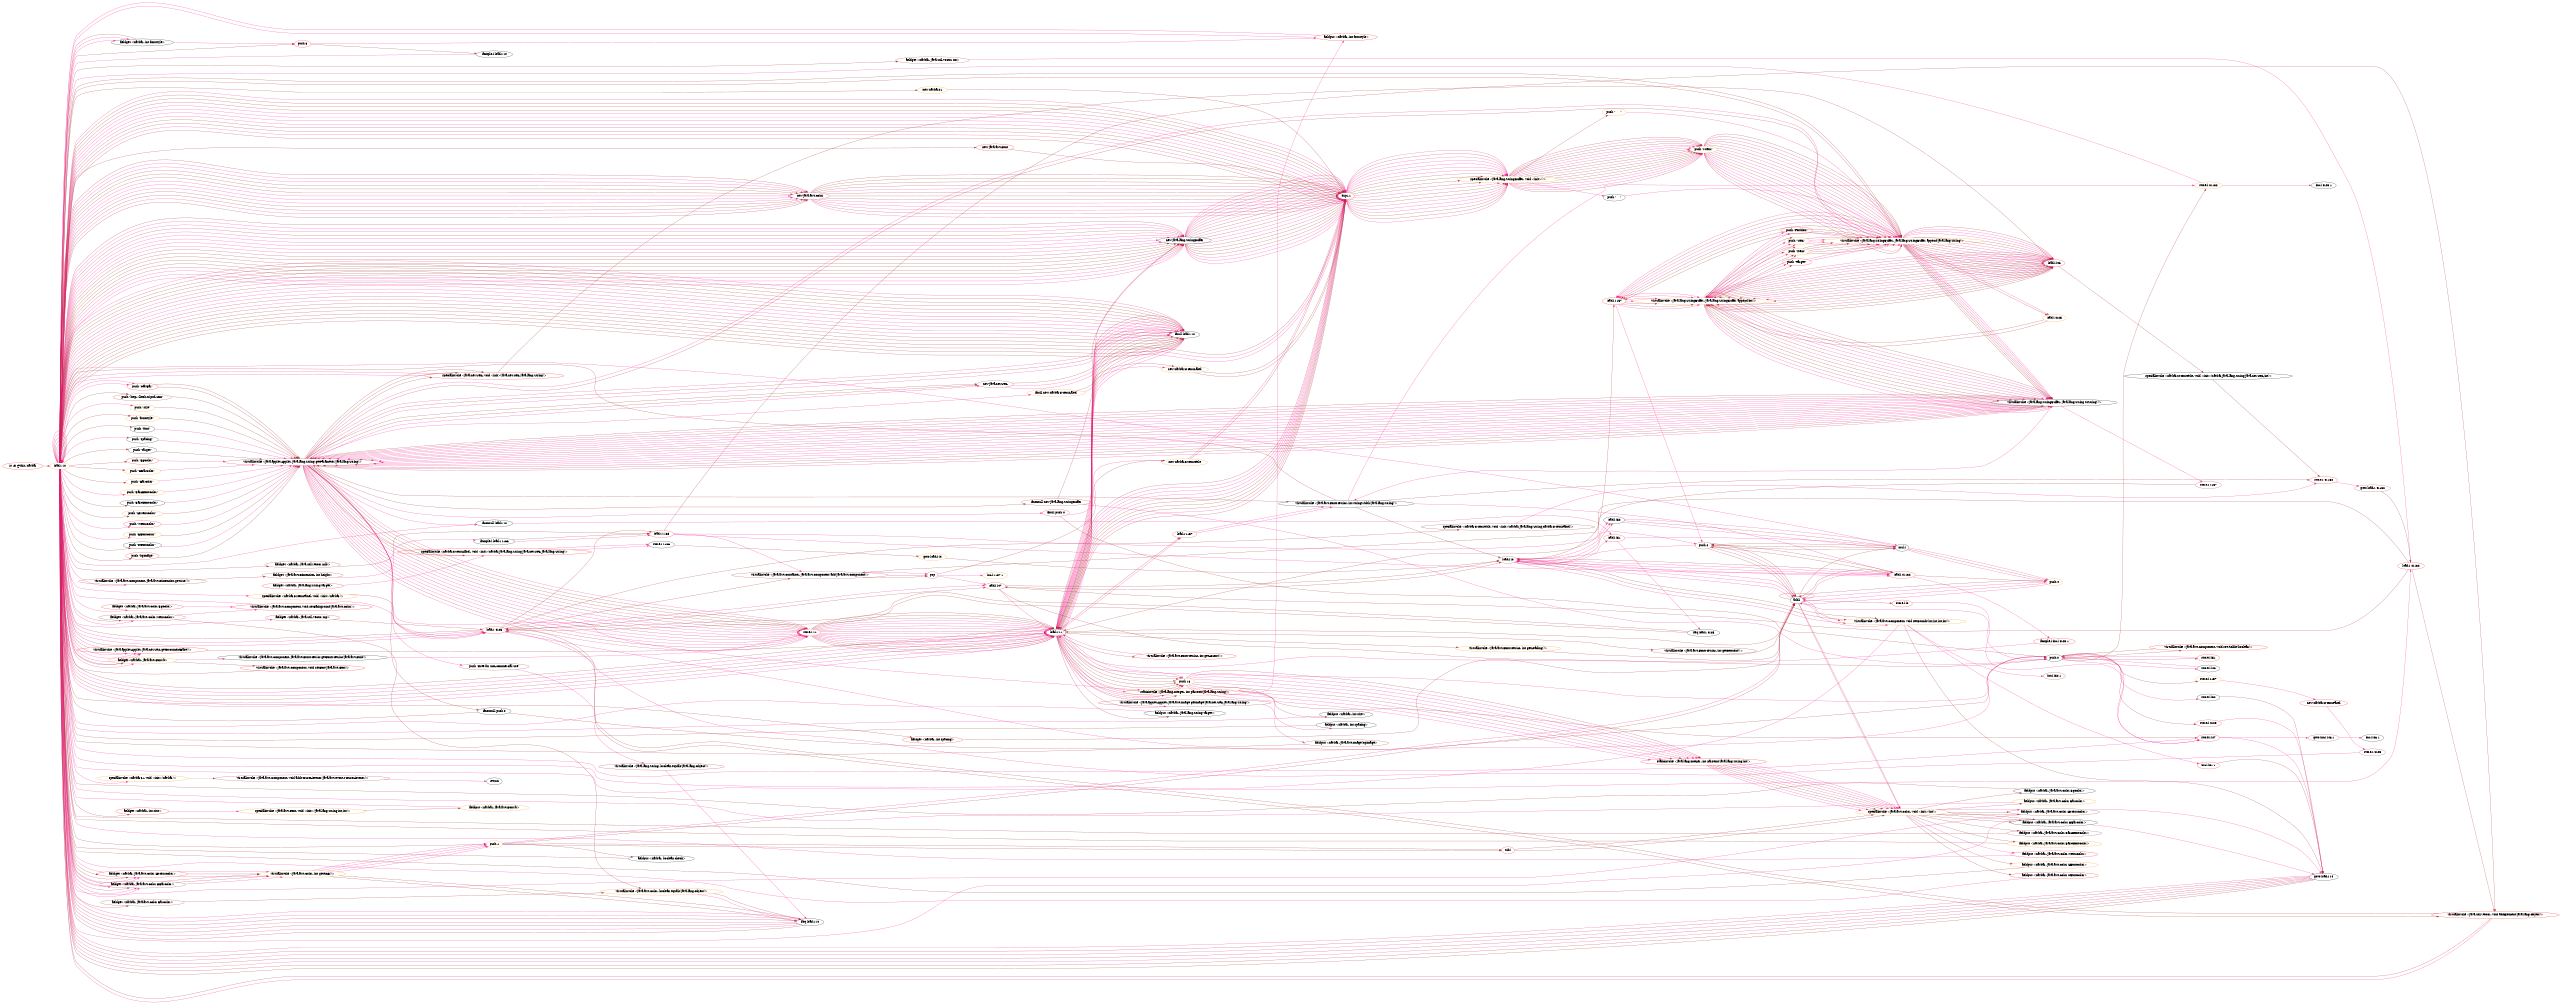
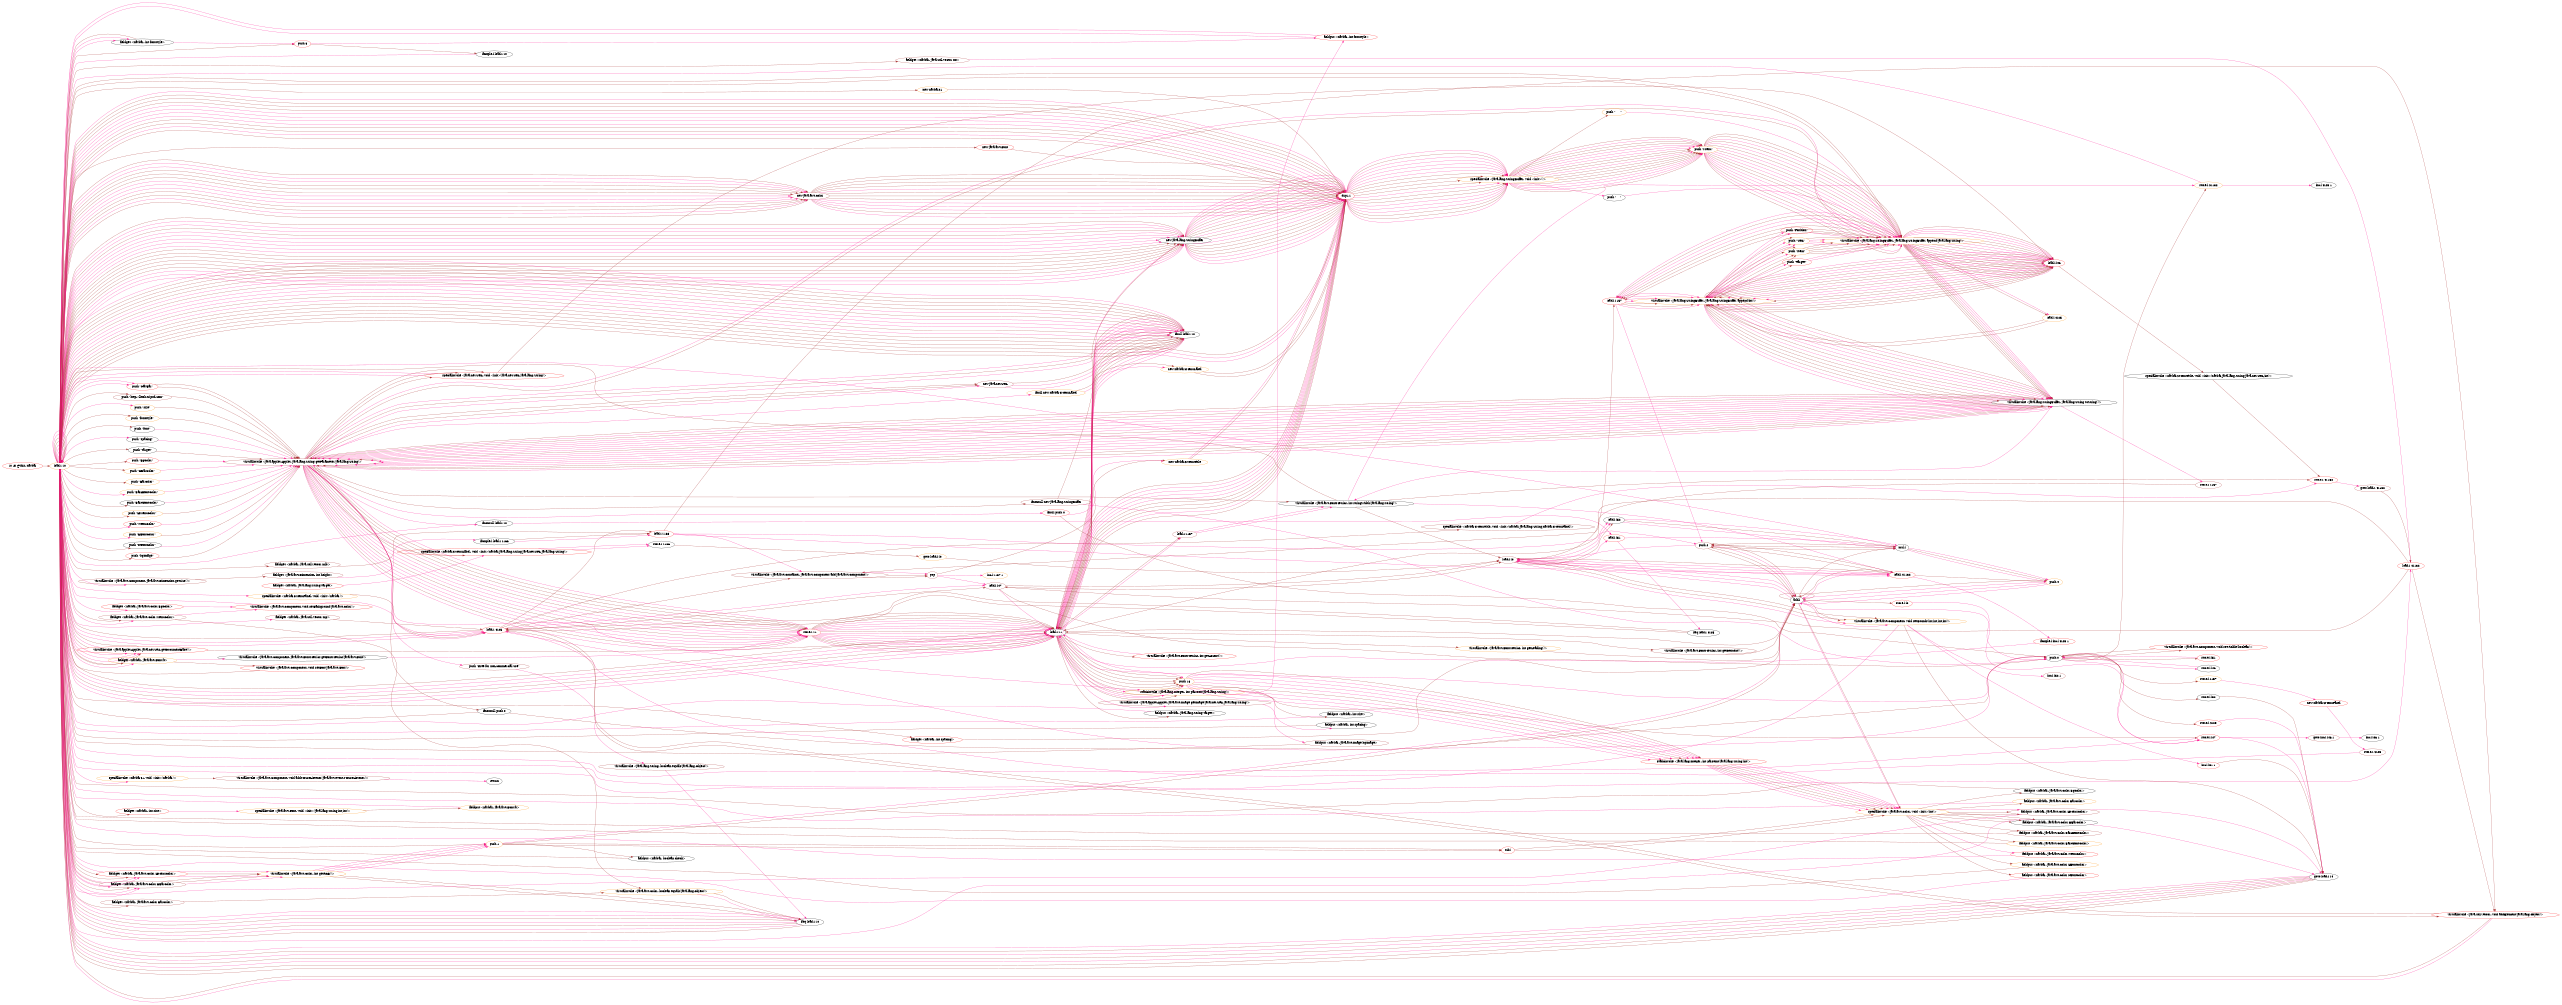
edge "push 0" -> "store.i i52": color deeppink -> brown
